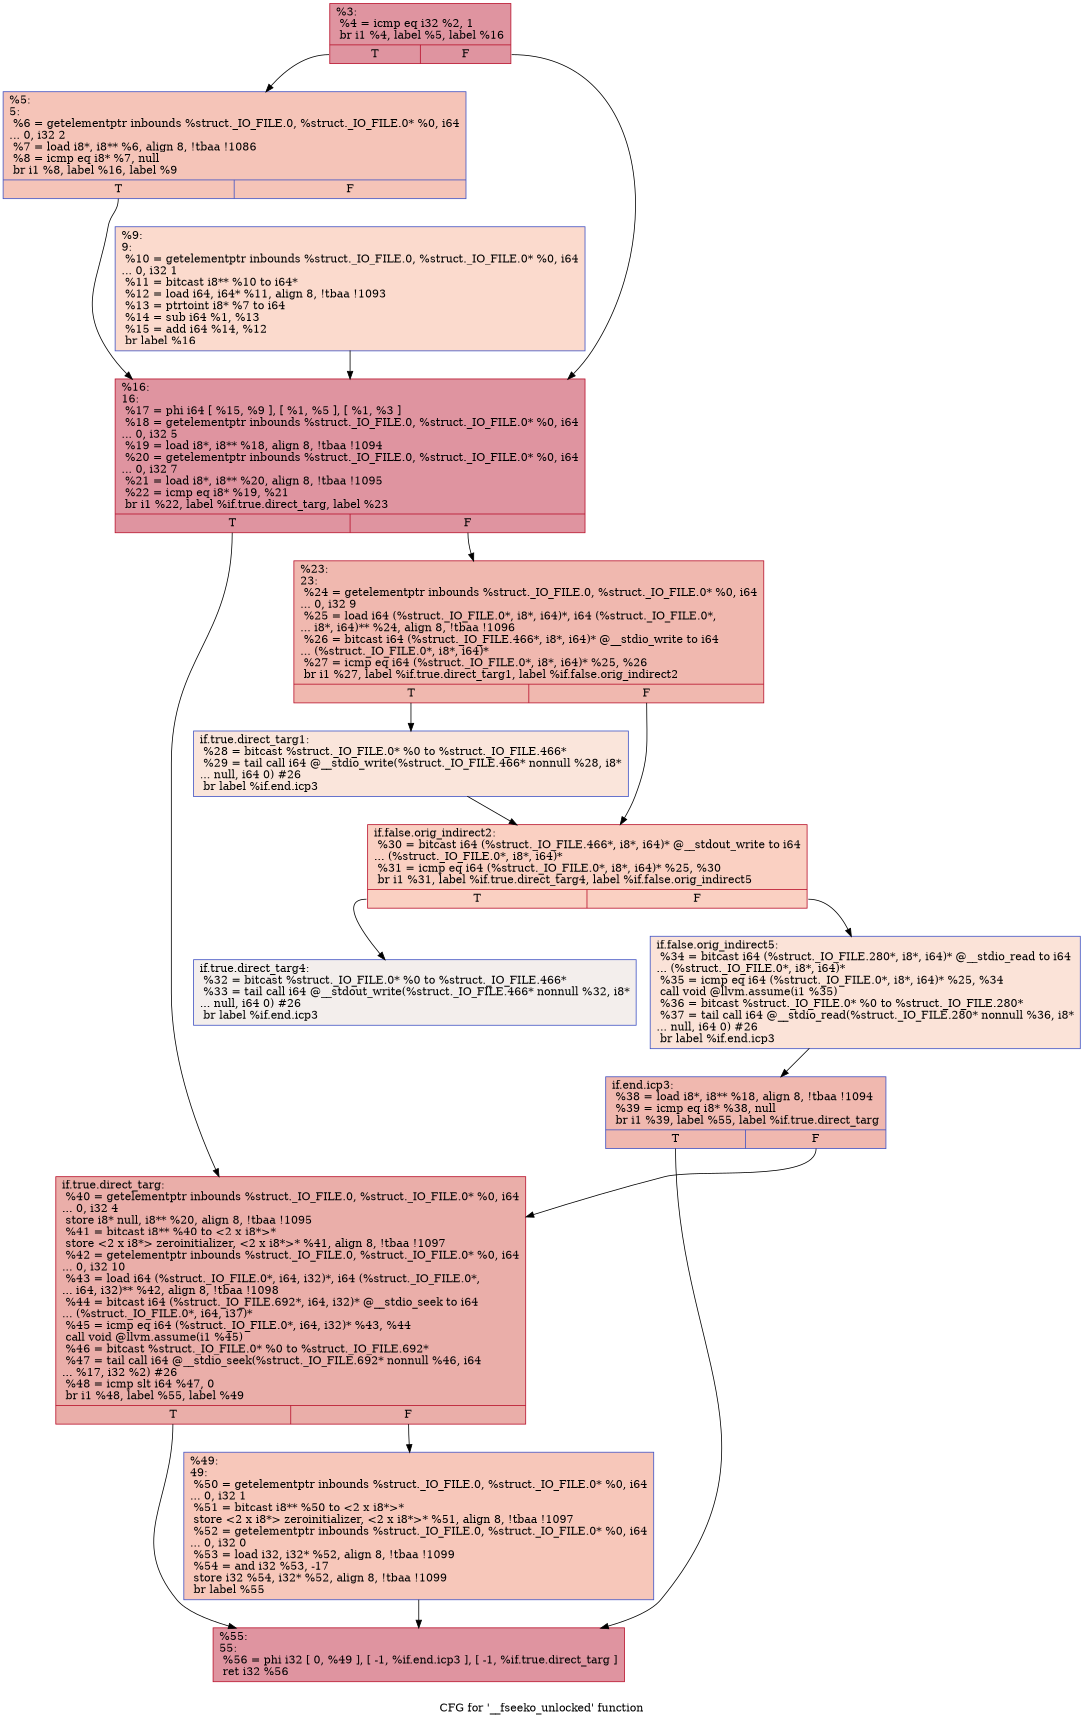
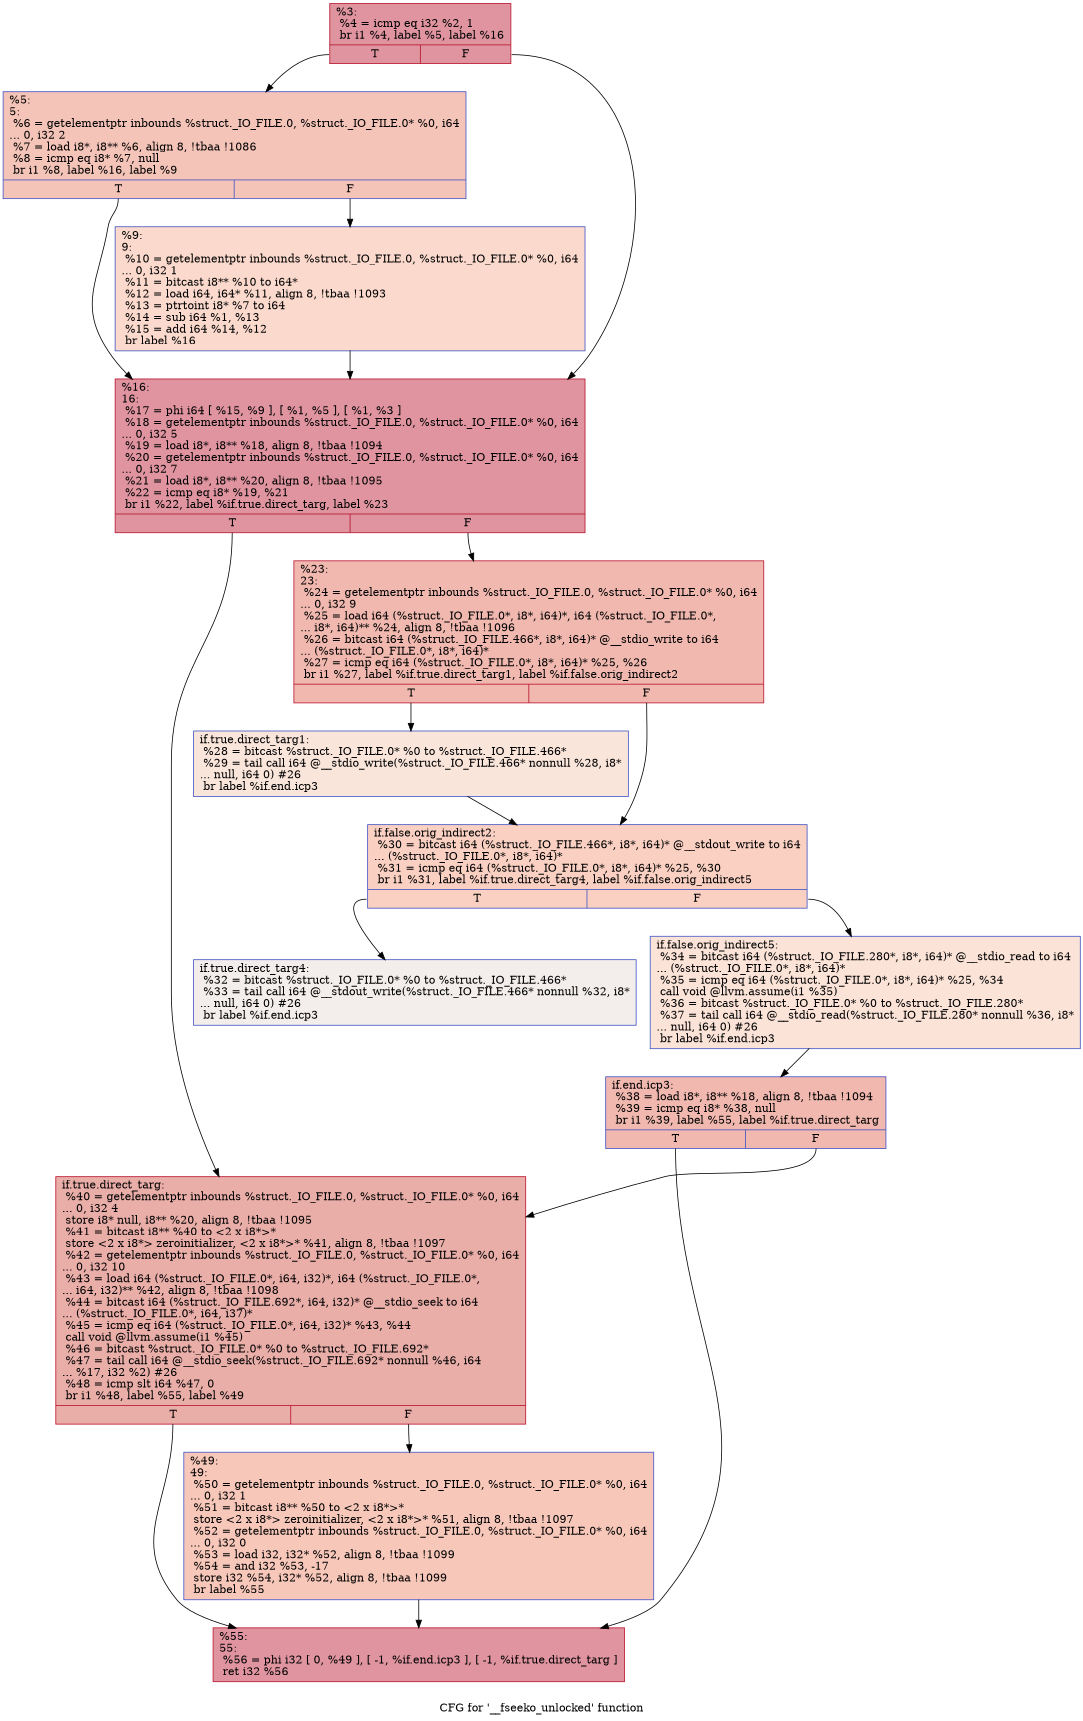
edge "%5:" -> "%9:": added
node "if.false.orig_indirect2:": color #b70d28ff -> #3d50c3ff
